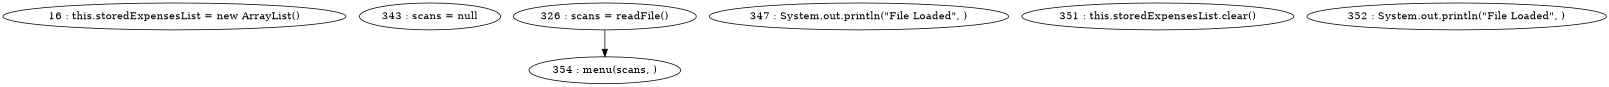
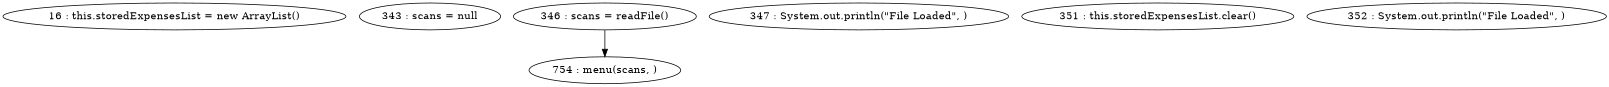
node "326 : scans = readFile()": label "326 : scans = readFile()" -> "346 : scans = readFile()"
node "354 : menu(scans, )": label "354 : menu(scans, )" -> "754 : menu(scans, )"
